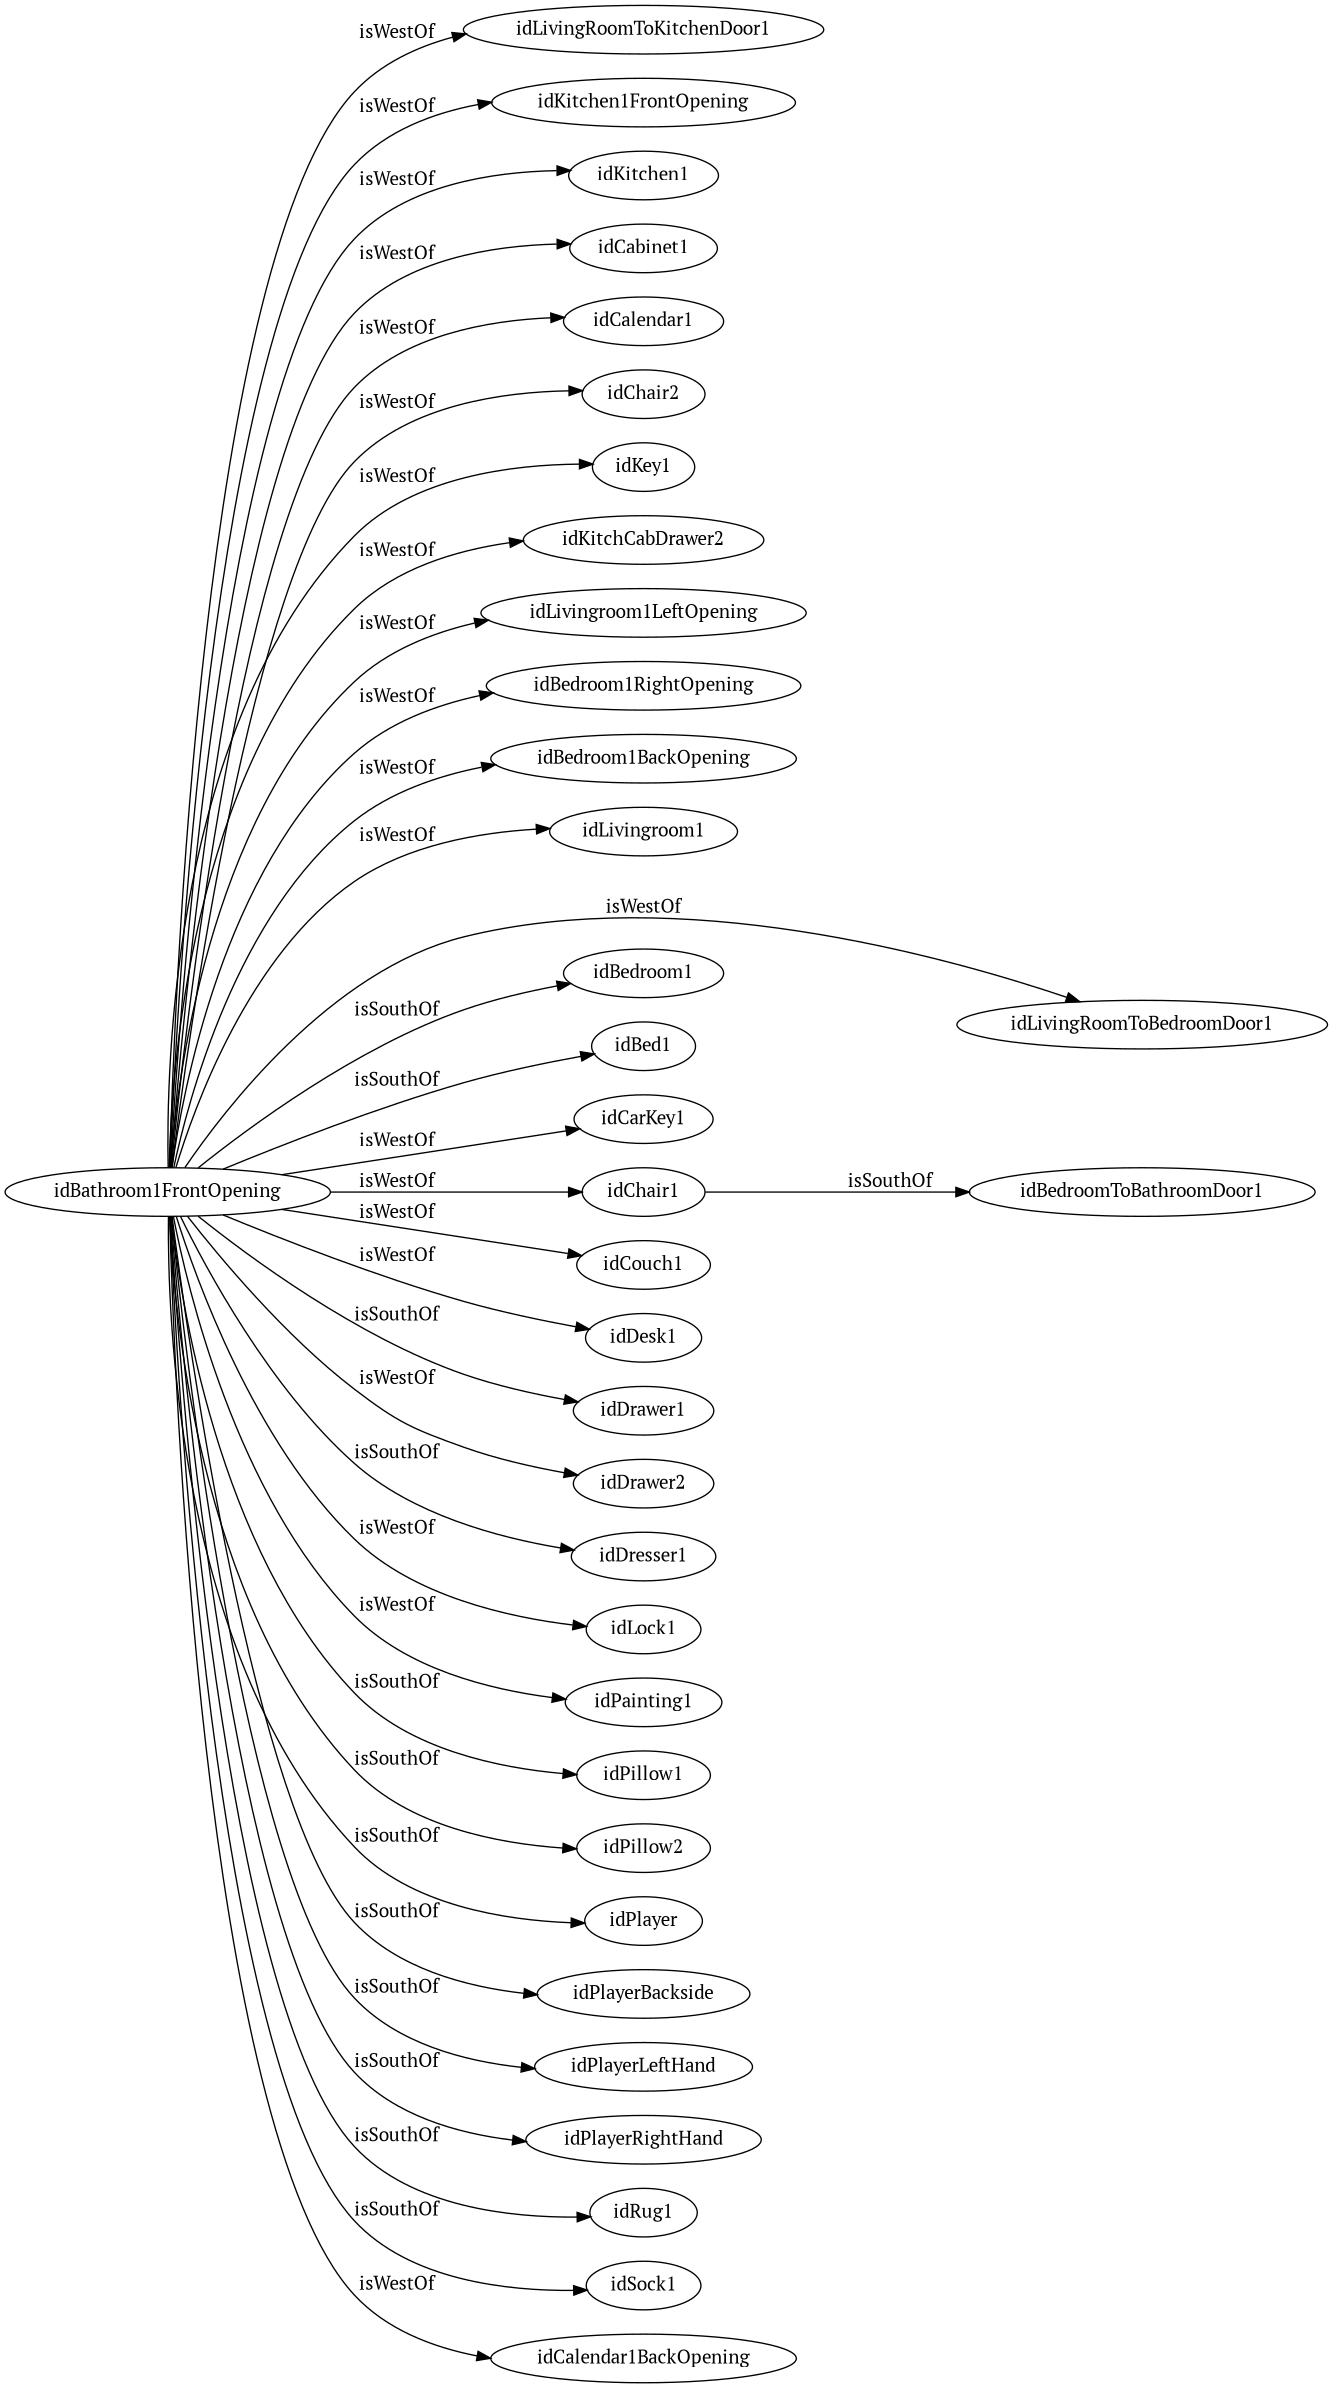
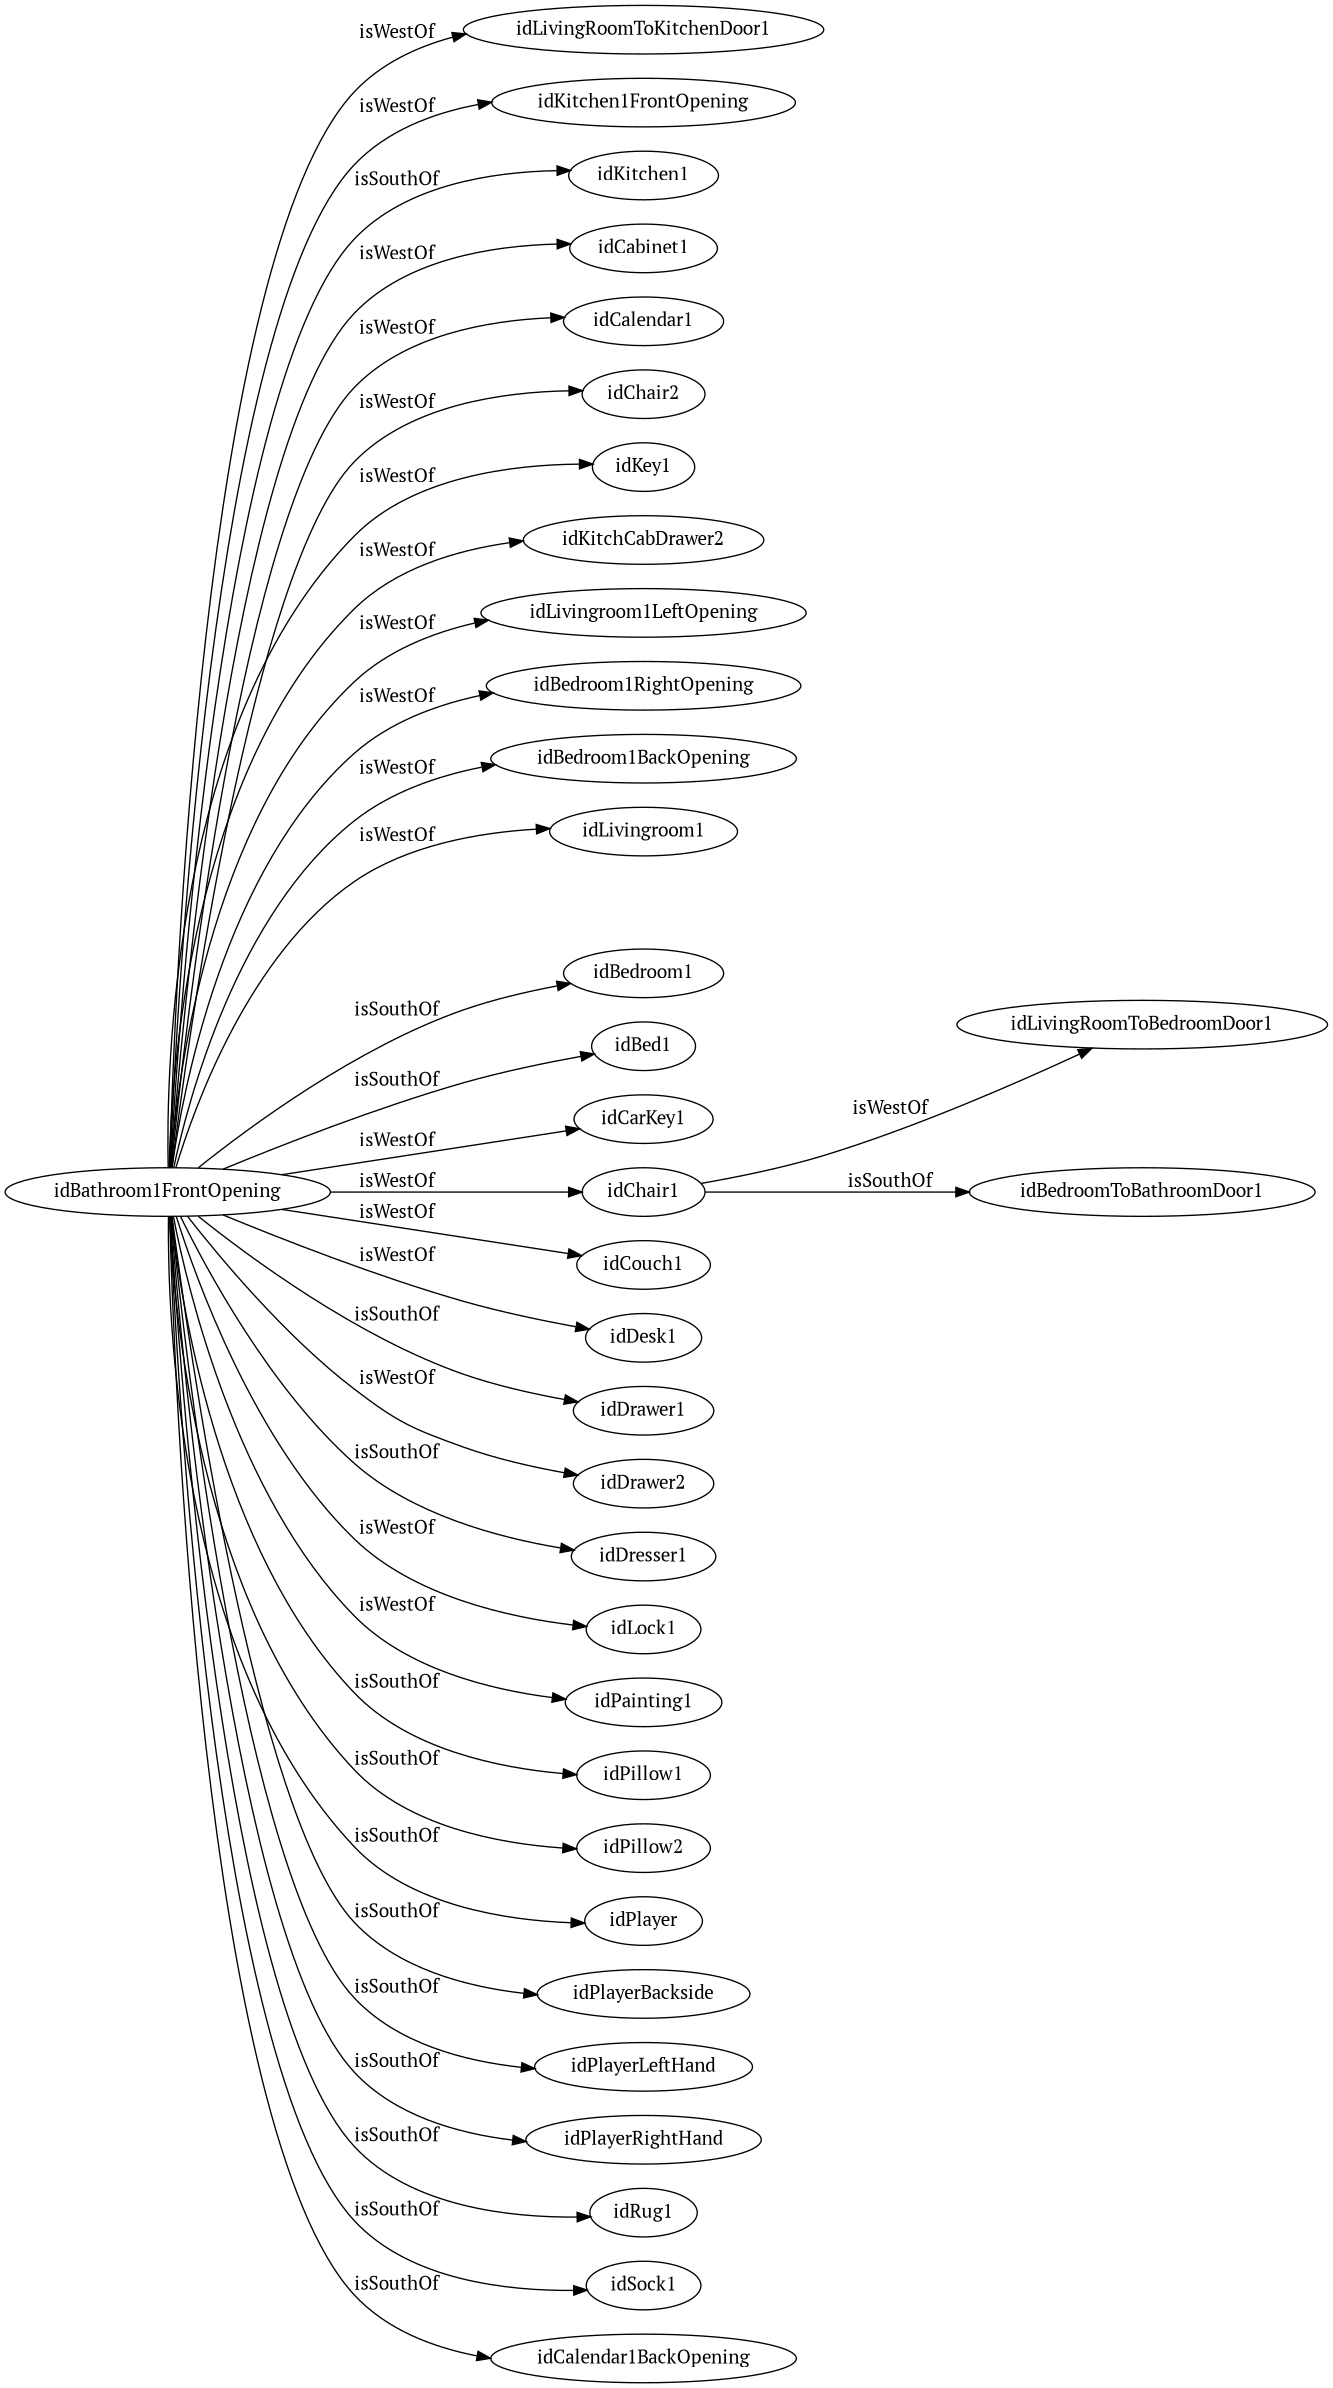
edge "idBathroom1FrontOpening" -> "idKitchen1": label "isWestOf" -> "isSouthOf"
edge "idBathroom1FrontOpening" -> "idLivingRoomToBedroomDoor1": now "idChair1" -> "idLivingRoomToBedroomDoor1"
edge "idBathroom1FrontOpening" -> "idCalendar1BackOpening": label "isWestOf" -> "isSouthOf"
